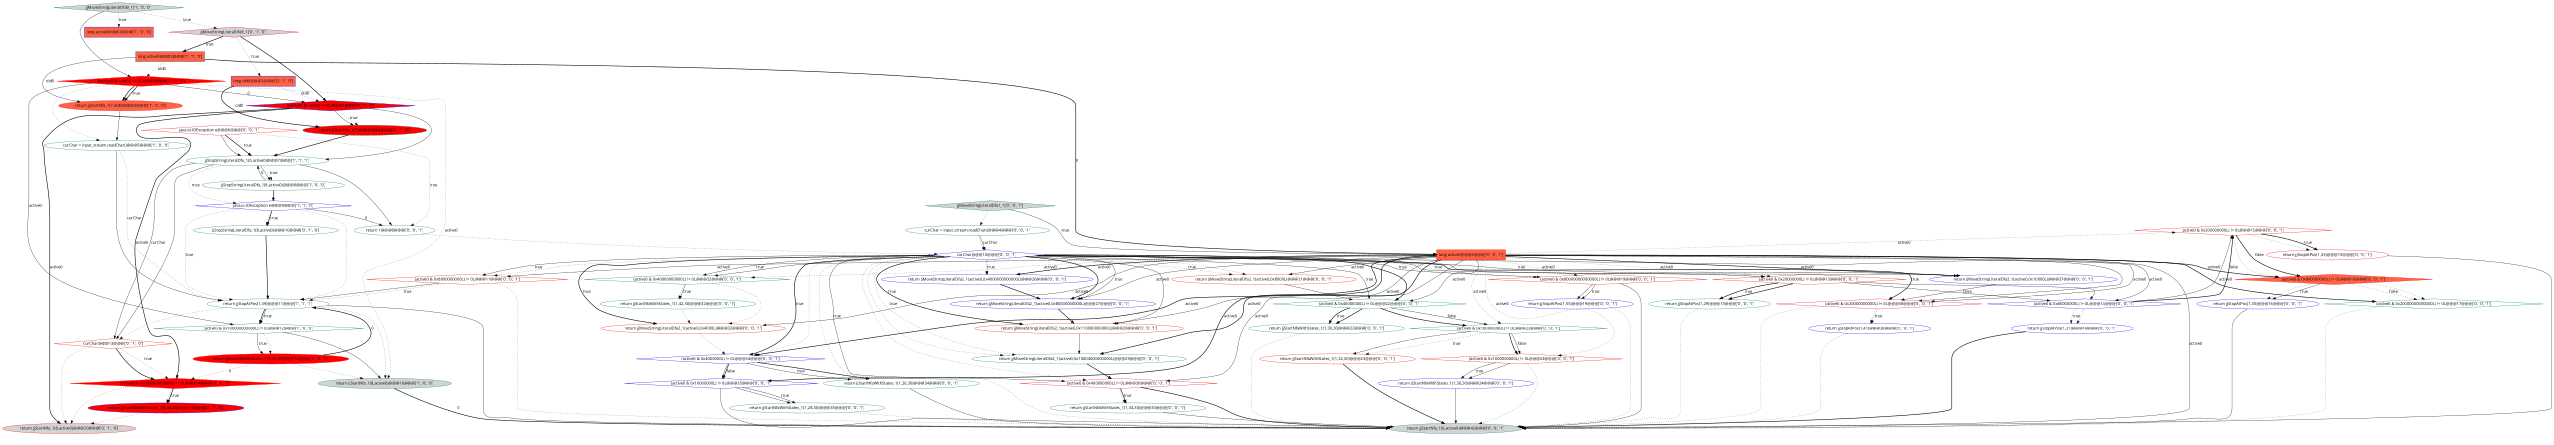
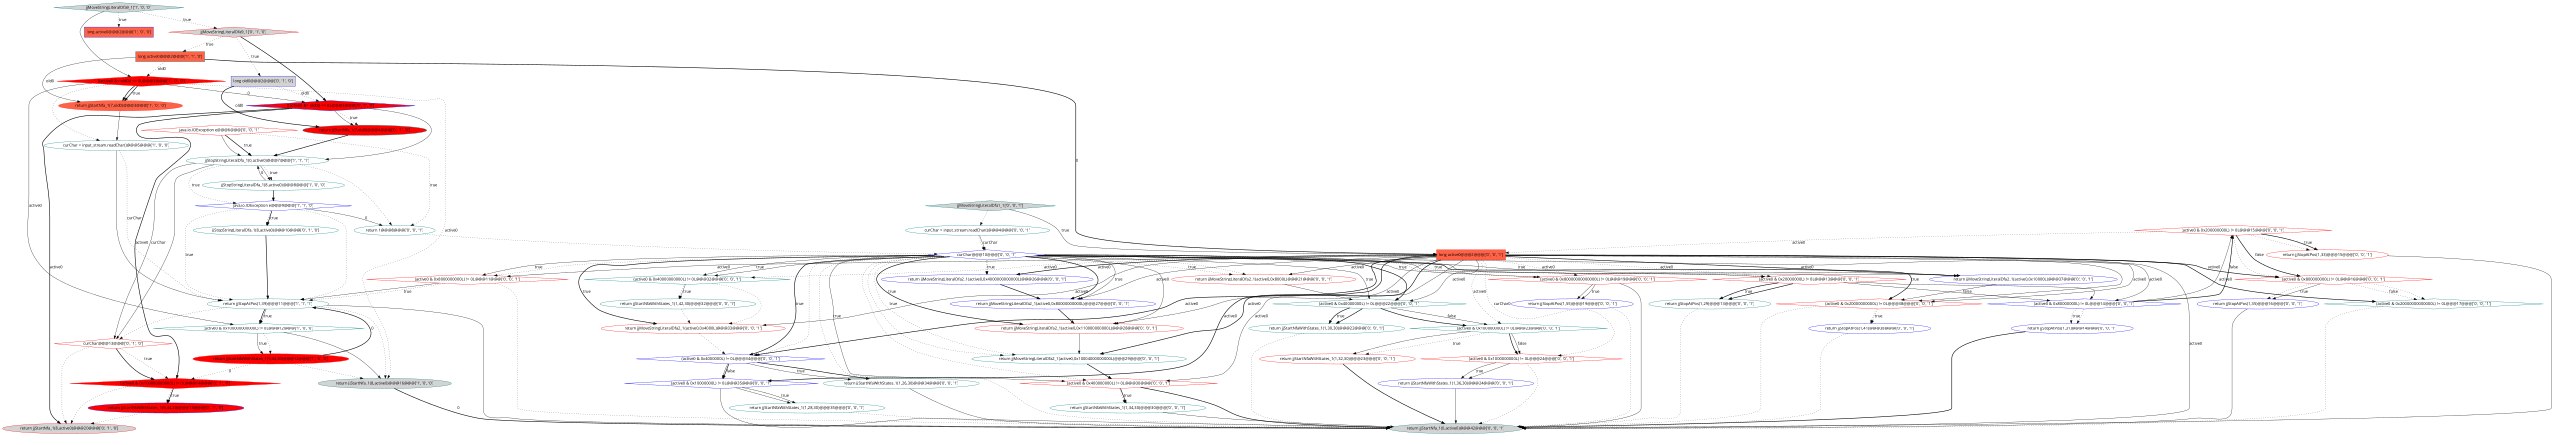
edge "jjMoveStringLiteralDfa9_1['0', '1', '0']" -> "long active0@@@2@@@['1', '1', '0']": style bold -> dotted
node "long old0@@@2@@@['0', '1', '0']": fillcolor tomato -> lightgray
edge "jjStopStringLiteralDfa_1(0,active0)@@@7@@@['1', '1', '1']" -> "return 1@@@8@@@['0', '0', '1']": style solid -> dotted
edge "long active0@@@2@@@['0', '0', '1']" -> "(active0 & 0x200000000L) != 0L@@@15@@@['0', '0', '1']": reversed
node "(active0 & 0x800000000L) != 0L@@@16@@@['0', '0', '1']": fillcolor tomato -> white
edge "long active0@@@2@@@['0', '0', '1']" -> "(active0 & 0x1000000000L) != 0L@@@24@@@['0', '0', '1']": label "active0" -> "curChar0"
